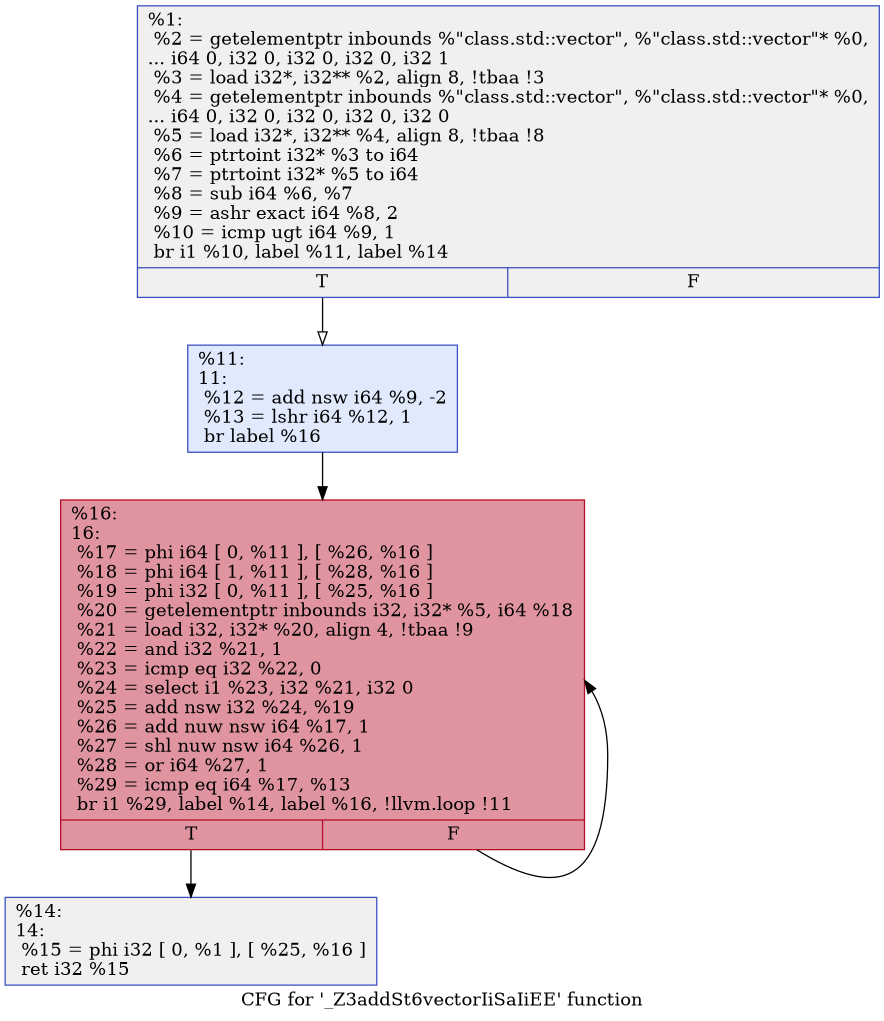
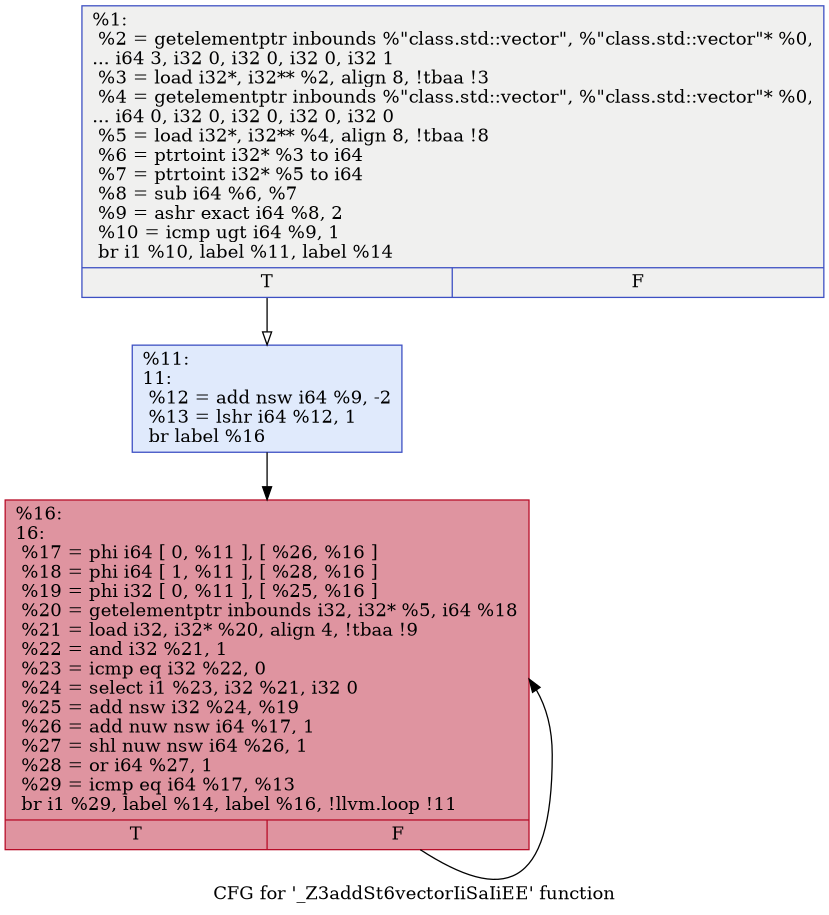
node "%1:": text "... i64 0, i32 0, i32 0, i32 0, i32 1" -> "... i64 3, i32 0, i32 0, i32 0, i32 1"
node "%14:": removed
